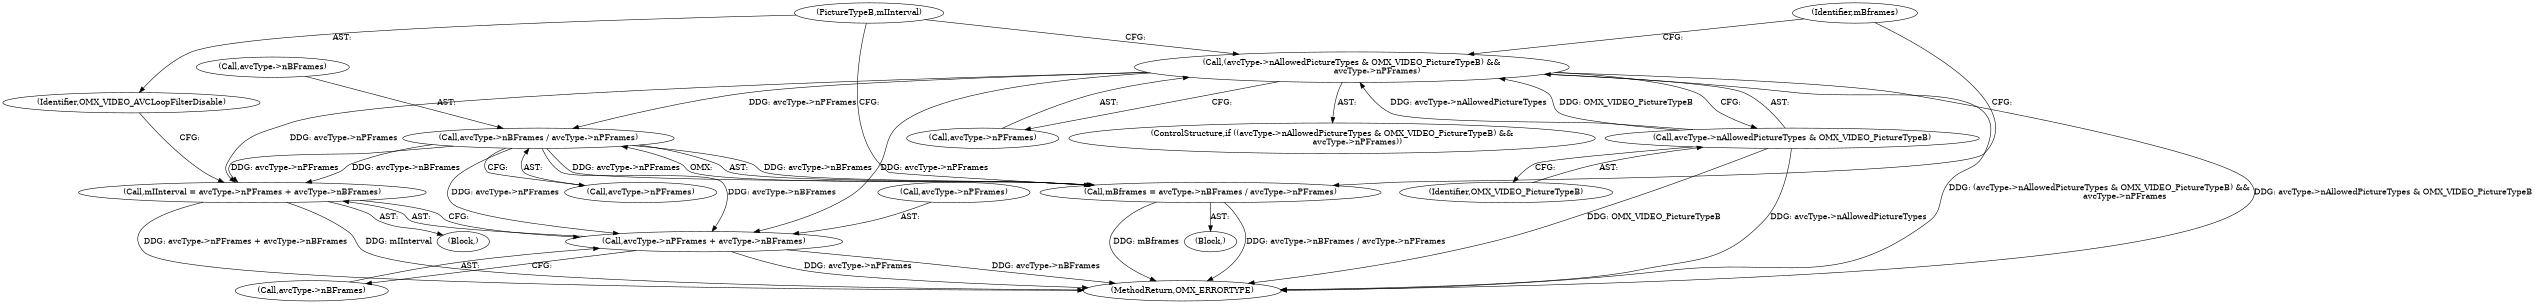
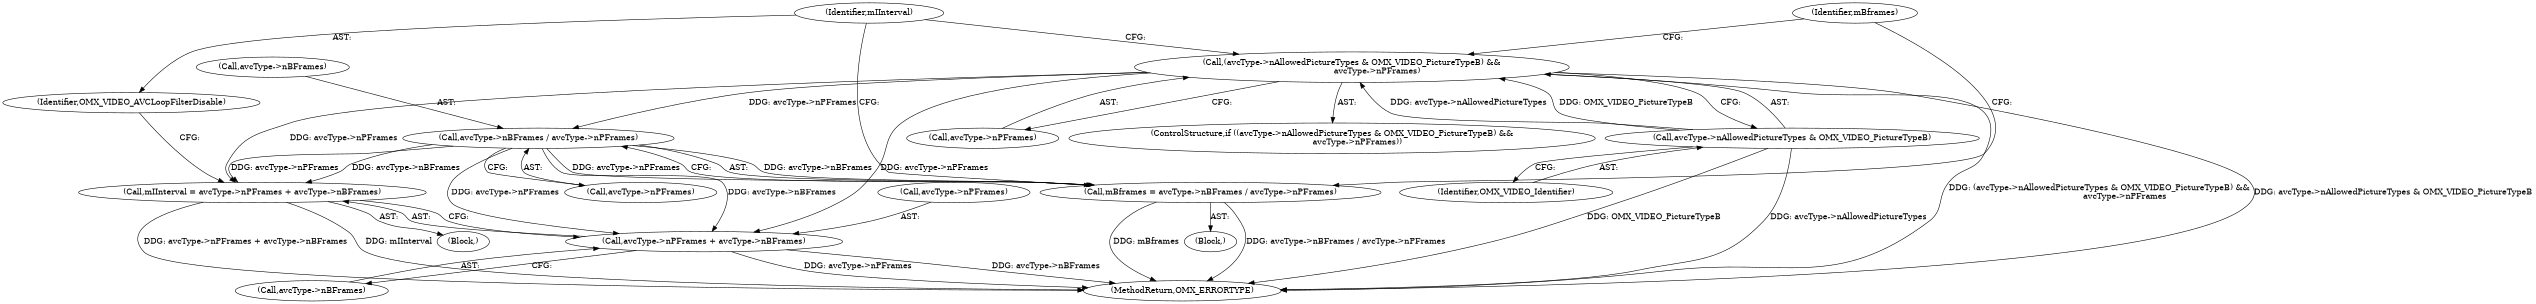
node "(PictureTypeB,mIInterval)": label "(PictureTypeB,mIInterval)" -> "(Identifier,mIInterval)"
edge "(Call,mBframes = avcType->nBFrames / avcType->nPFrames)" -> "(Call,avcType->nBFrames / avcType->nPFrames)": label "OMX: " -> "CFG: "
node "(Identifier,OMX_VIDEO_PictureTypeB)": label "(Identifier,OMX_VIDEO_PictureTypeB)" -> "(Identifier,OMX_VIDEO_Identifier)"
